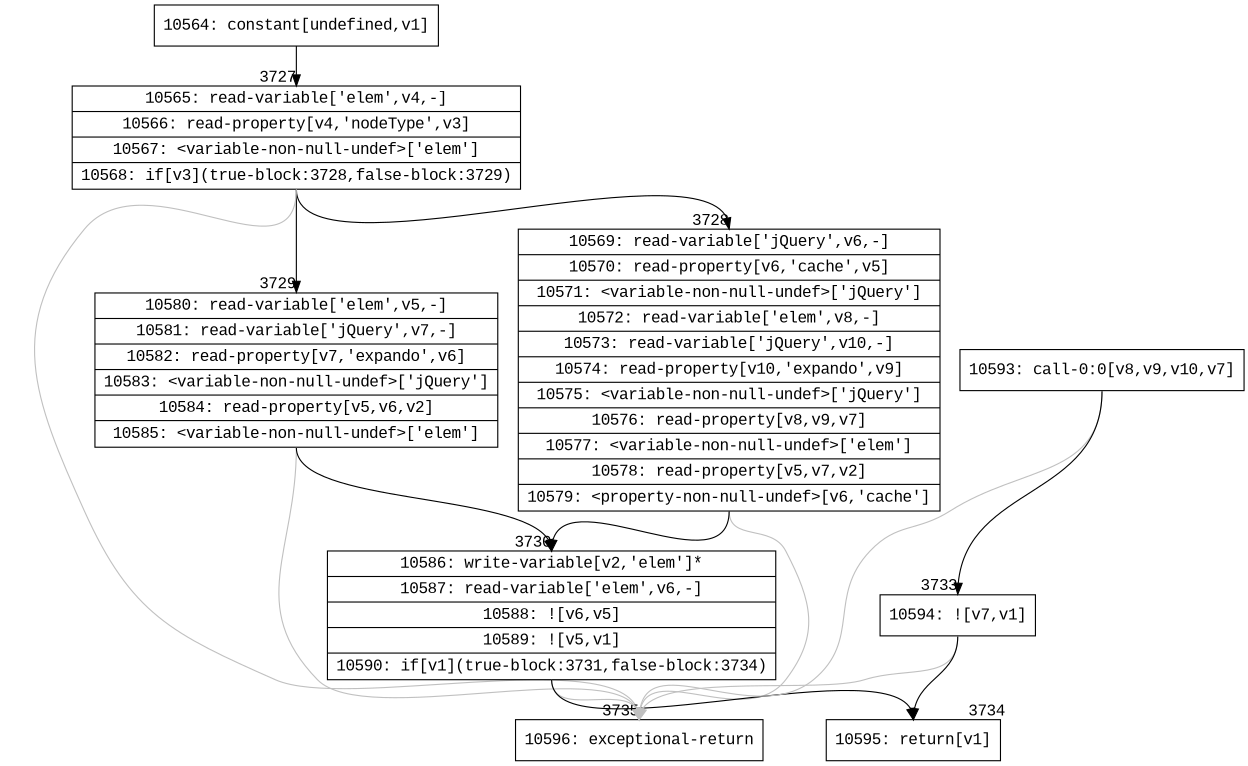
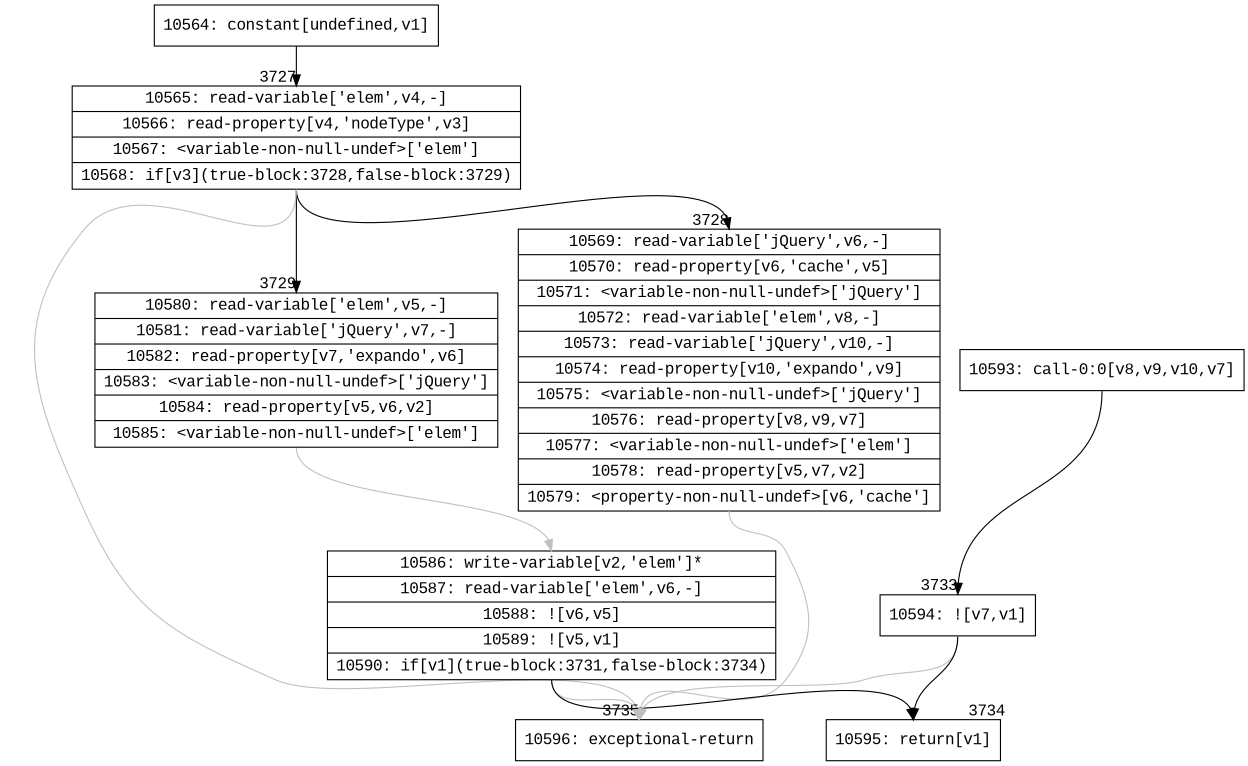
edge "10580: read-variable['elem',v5,-]" -> "10586: write-variable[v2,'elem']*": color black -> gray
edge "10569: read-variable['jQuery',v6,-]" -> "10586: write-variable[v2,'elem']*": removed
edge "10593: call-0:0[v8,v9,v10,v7]" -> "10596: exceptional-return": removed
edge "10580: read-variable['elem',v5,-]" -> "10596: exceptional-return": removed
